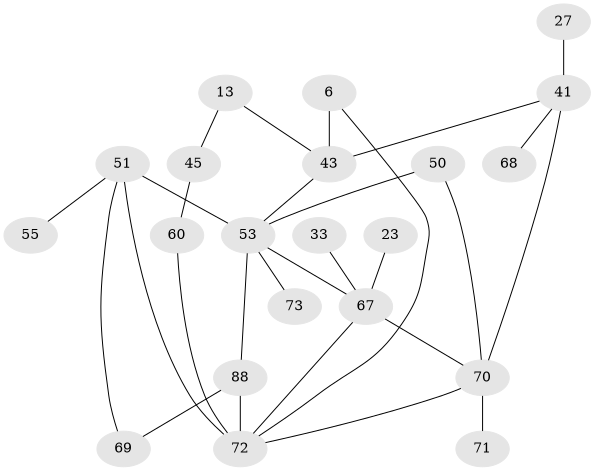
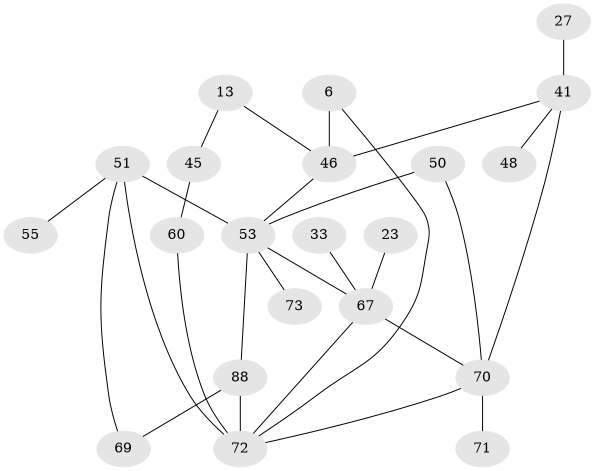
node "43": label "43" -> "46"
node "68": label "68" -> "48"
